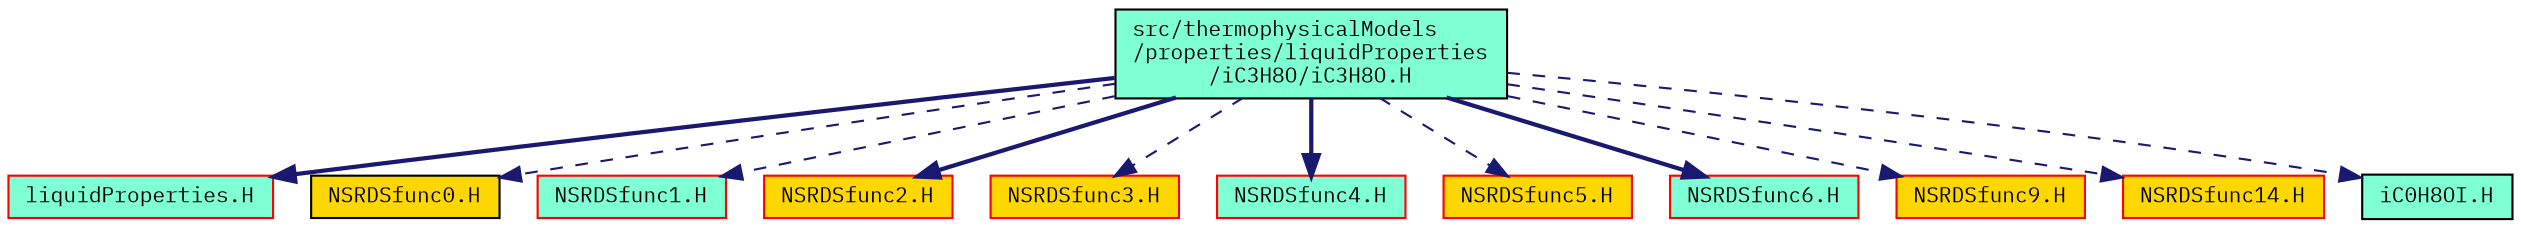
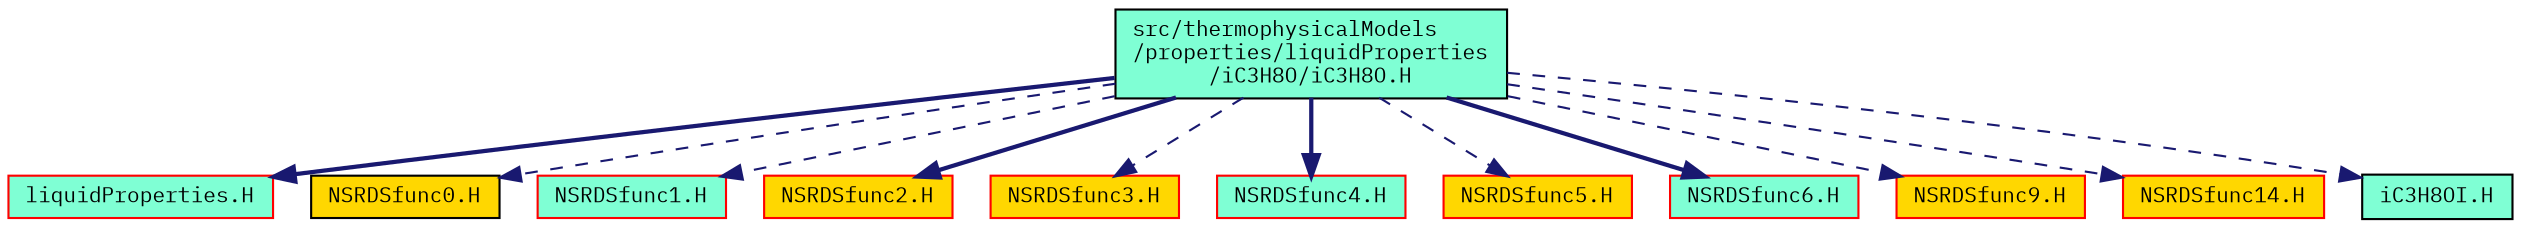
node "iC0H8OI.H": label "iC0H8OI.H" -> "iC3H8OI.H"
